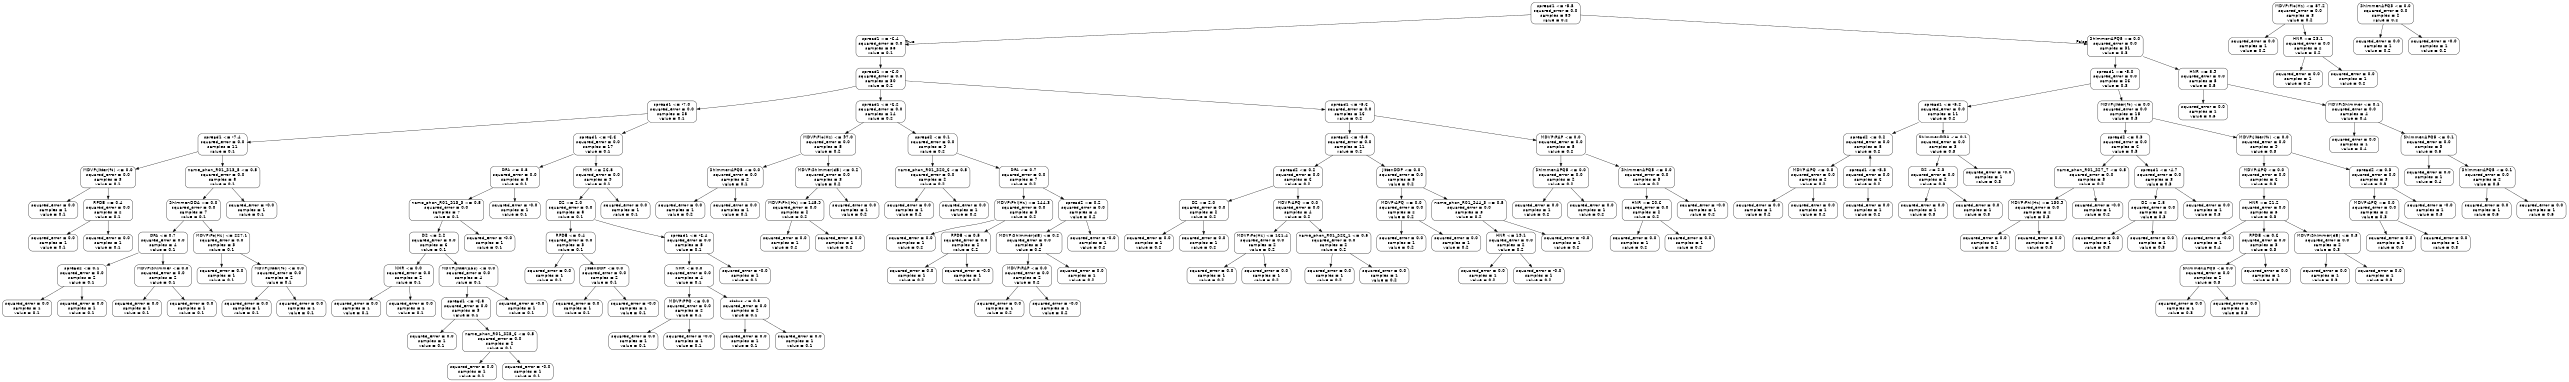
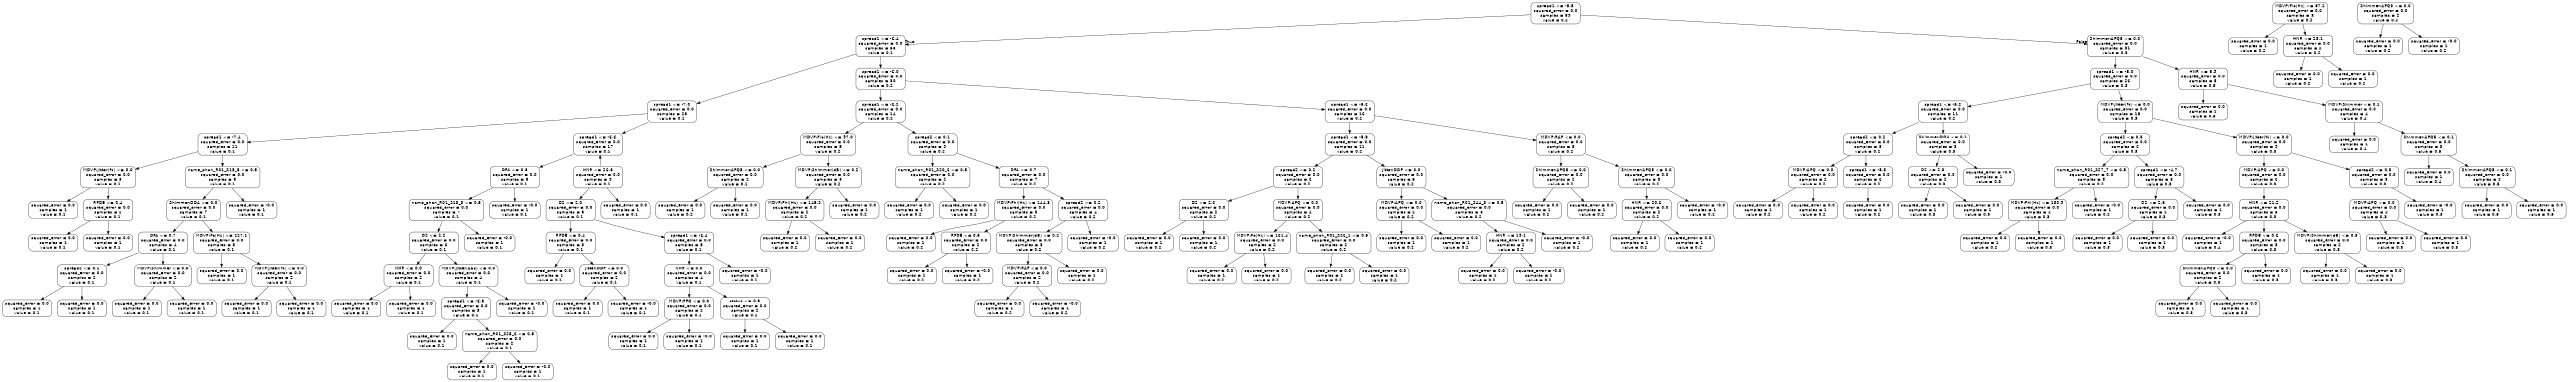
edge "spread1 <= -6.0 squared_error = 0.0 samples = 30 value = 0.2" -> "spread1 <= -7.0 squared_error = 0.0 samples = 28 value = 0.1": now "spread1 <= -6.4 squared_error = 0.0 samples = 58 value = 0.1" -> "spread1 <= -7.0 squared_error = 0.0 samples = 28 value = 0.1"
edge "spread1 <= -6.6 squared_error = 0.0 samples = 17 value = 0.1" -> "HNR <= 26.8 squared_error = 0.0 samples = 9 value = 0.1": reversed
edge "spread1 <= -5.3 squared_error = 0.0 samples = 6 value = 0.2" -> "spread2 <= 0.2 squared_error = 0.0 samples = 8 value = 0.2": reversed
edge "spread2 <= 0.3 squared_error = 0.0 samples = 3 value = 0.3" -> "MDVP:APQ <= 0.0 squared_error = 0.0 samples = 2 value = 0.3": removed
